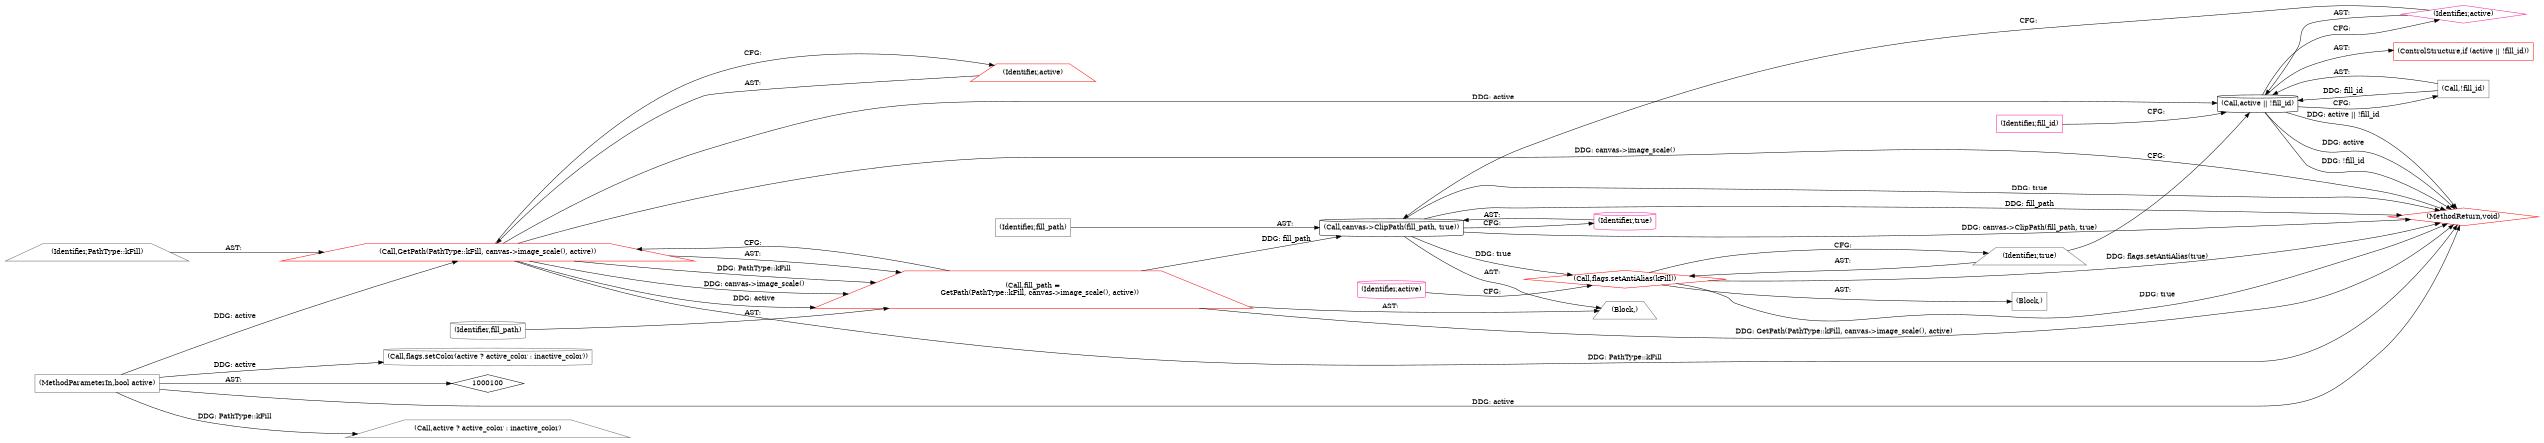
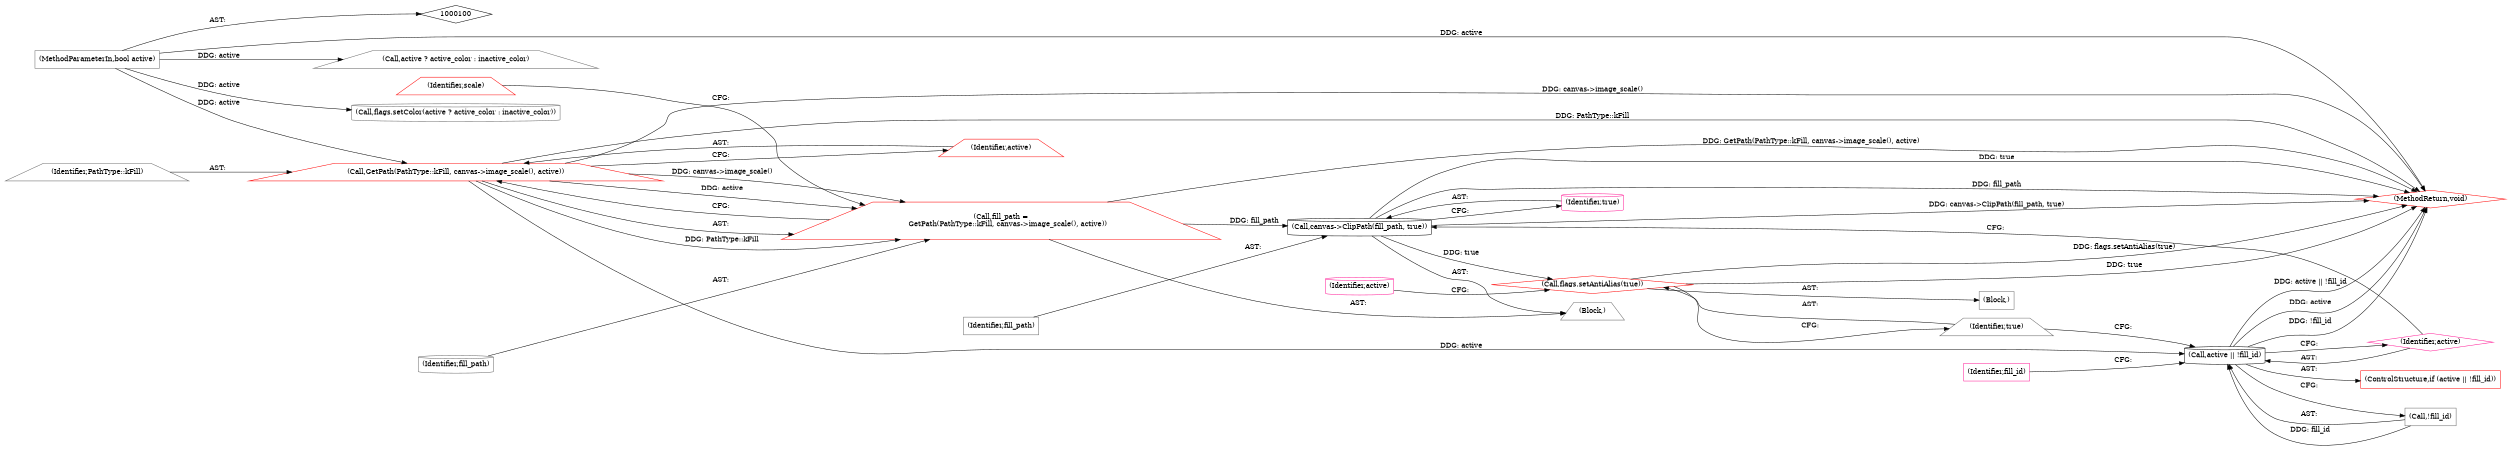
node "(Identifier,scale)": added
node "(Call,flags.setAntiAlias(kFill))": label "(Call,flags.setAntiAlias(kFill))" -> "(Call,flags.setAntiAlias(true))"
edge "(MethodParameterIn,bool active)" -> "(Call,active ? active_color : inactive_color)": label "DDG: PathType::kFill" -> "DDG: active"
